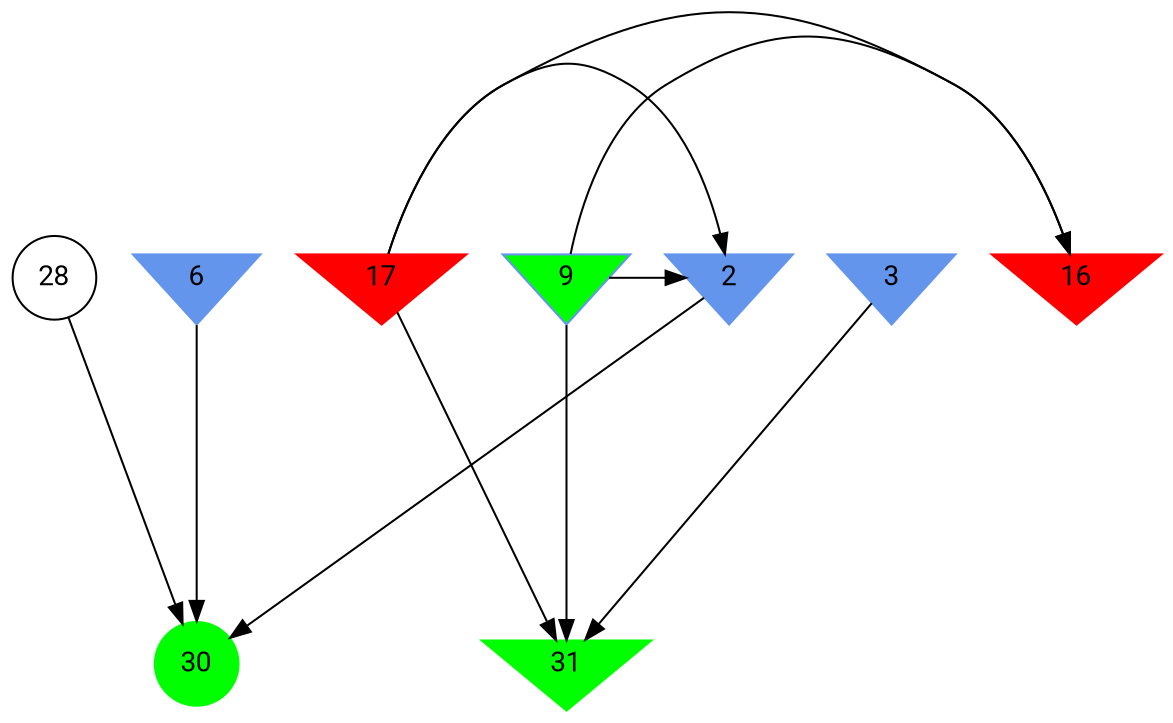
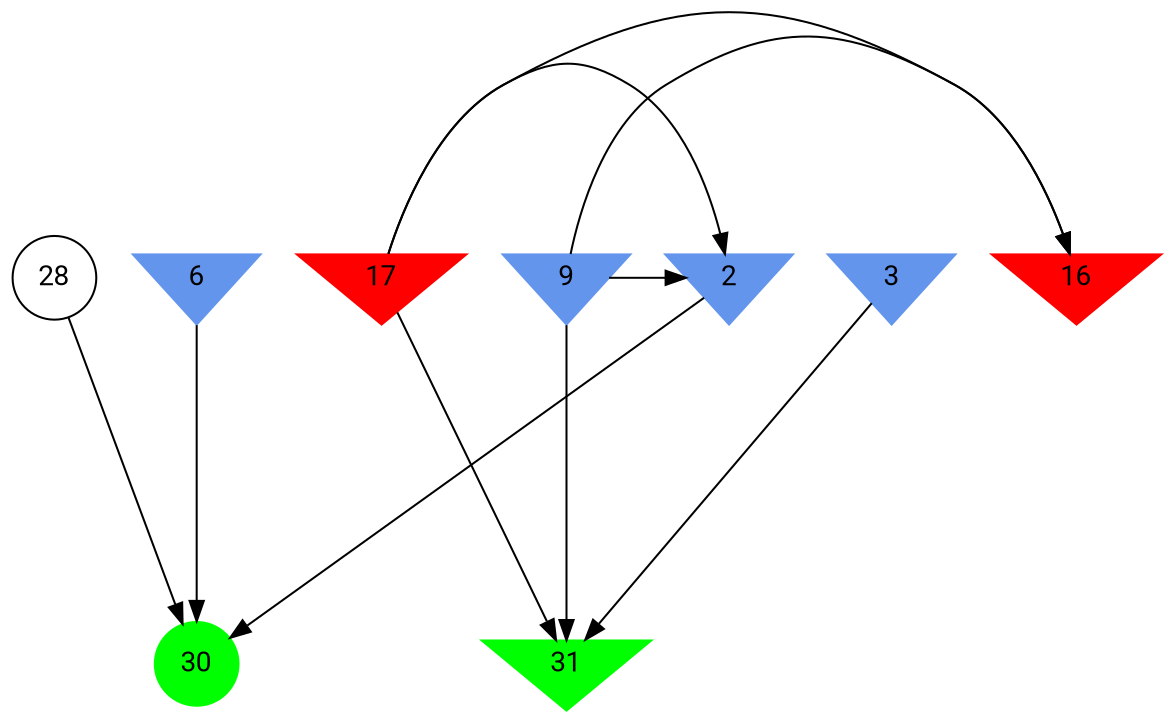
node "9": fillcolor green -> cornflowerblue
